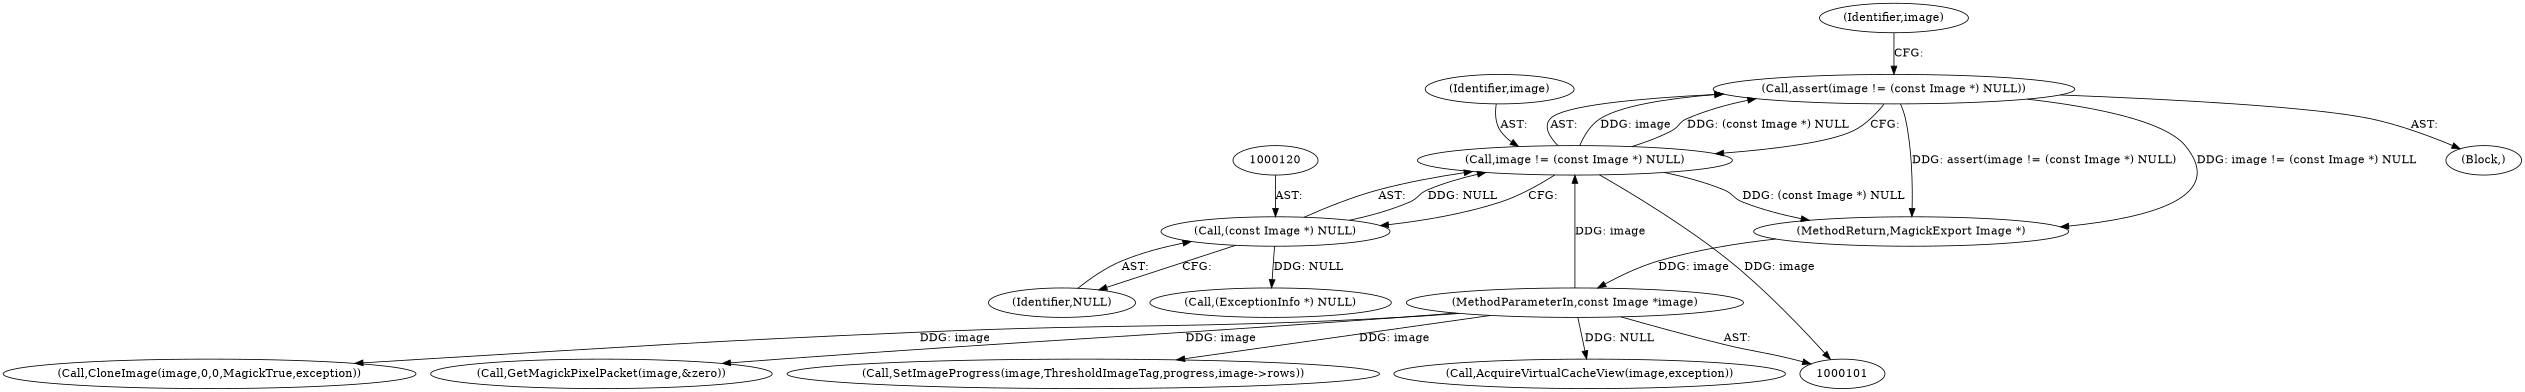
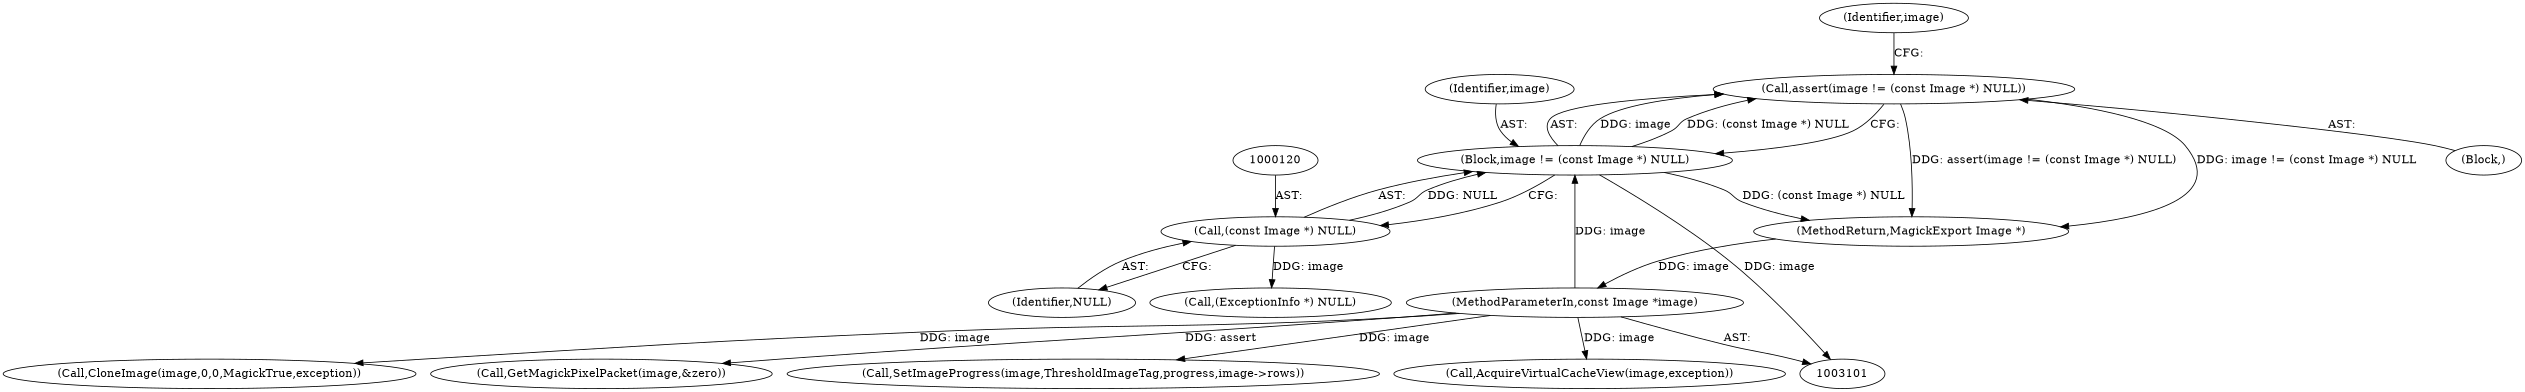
edge "(Call,assert(image != (const Image *) NULL))" -> "(Block,)": reversed
node "(Call,image != (const Image *) NULL)": label "(Call,image != (const Image *) NULL)" -> "(Block,image != (const Image *) NULL)"
edge "(Call,(const Image *) NULL)" -> "(Call,(ExceptionInfo *) NULL)": label "DDG: NULL" -> "DDG: image"
edge "(MethodParameterIn,const Image *image)" -> "(Call,GetMagickPixelPacket(image,&zero))": label "DDG: image" -> "DDG: assert"
edge "(MethodParameterIn,const Image *image)" -> "(Call,AcquireVirtualCacheView(image,exception))": label "DDG: NULL" -> "DDG: image"
node "1000101": label "1000101" -> "1003101"
